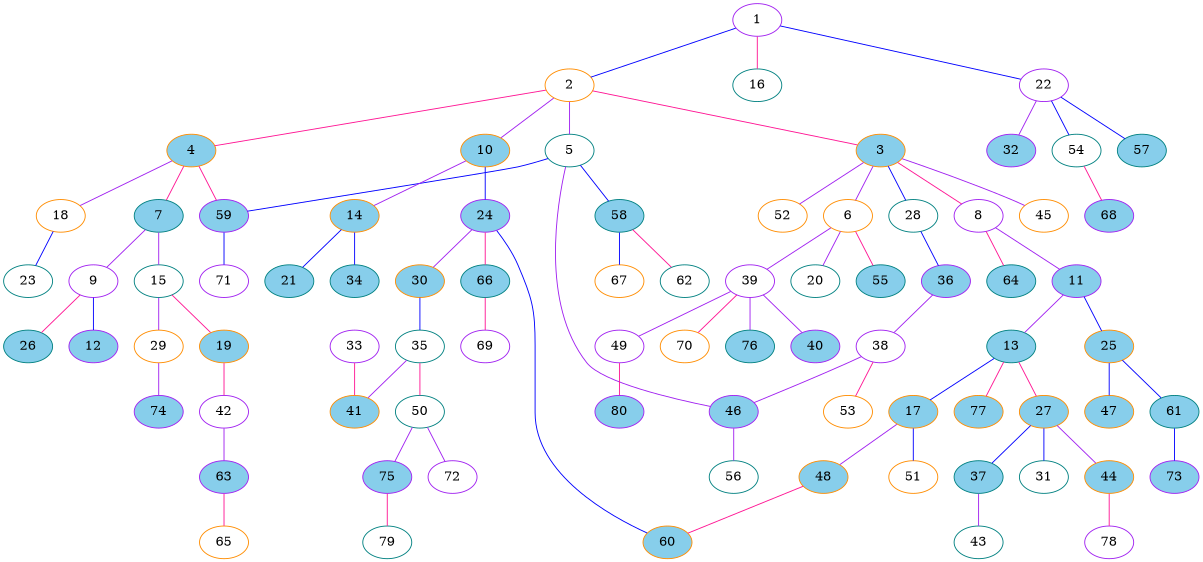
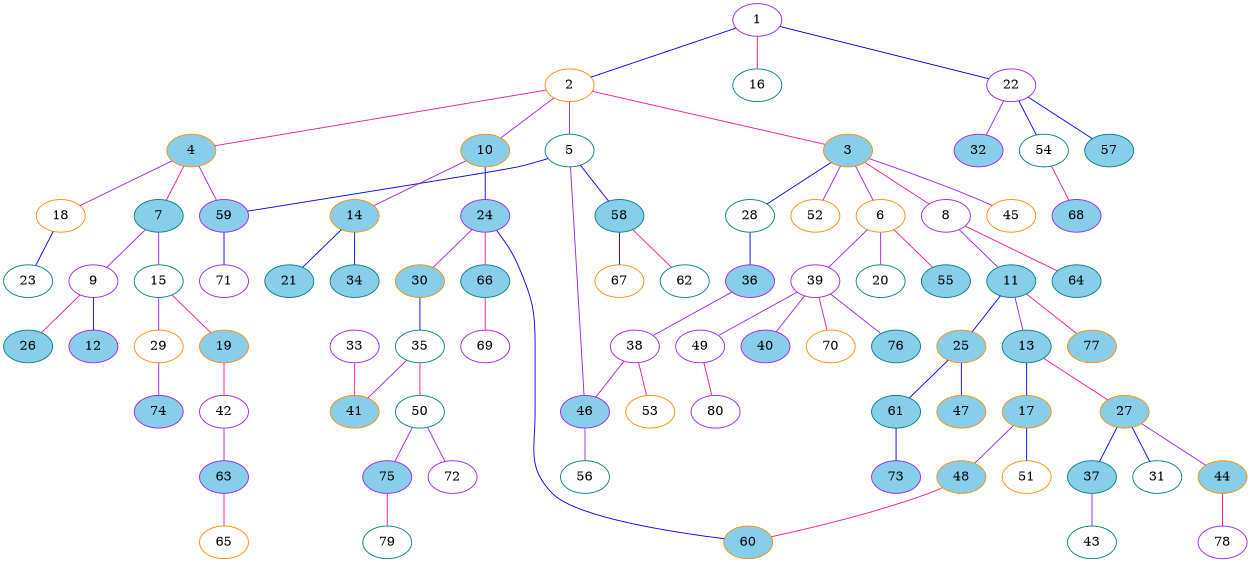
edge "4" -- "59": color deeppink -> purple
node "11": color purple -> teal
edge "13" -- "77": now "11" -- "77"
node "80": fillcolor skyblue -> white
